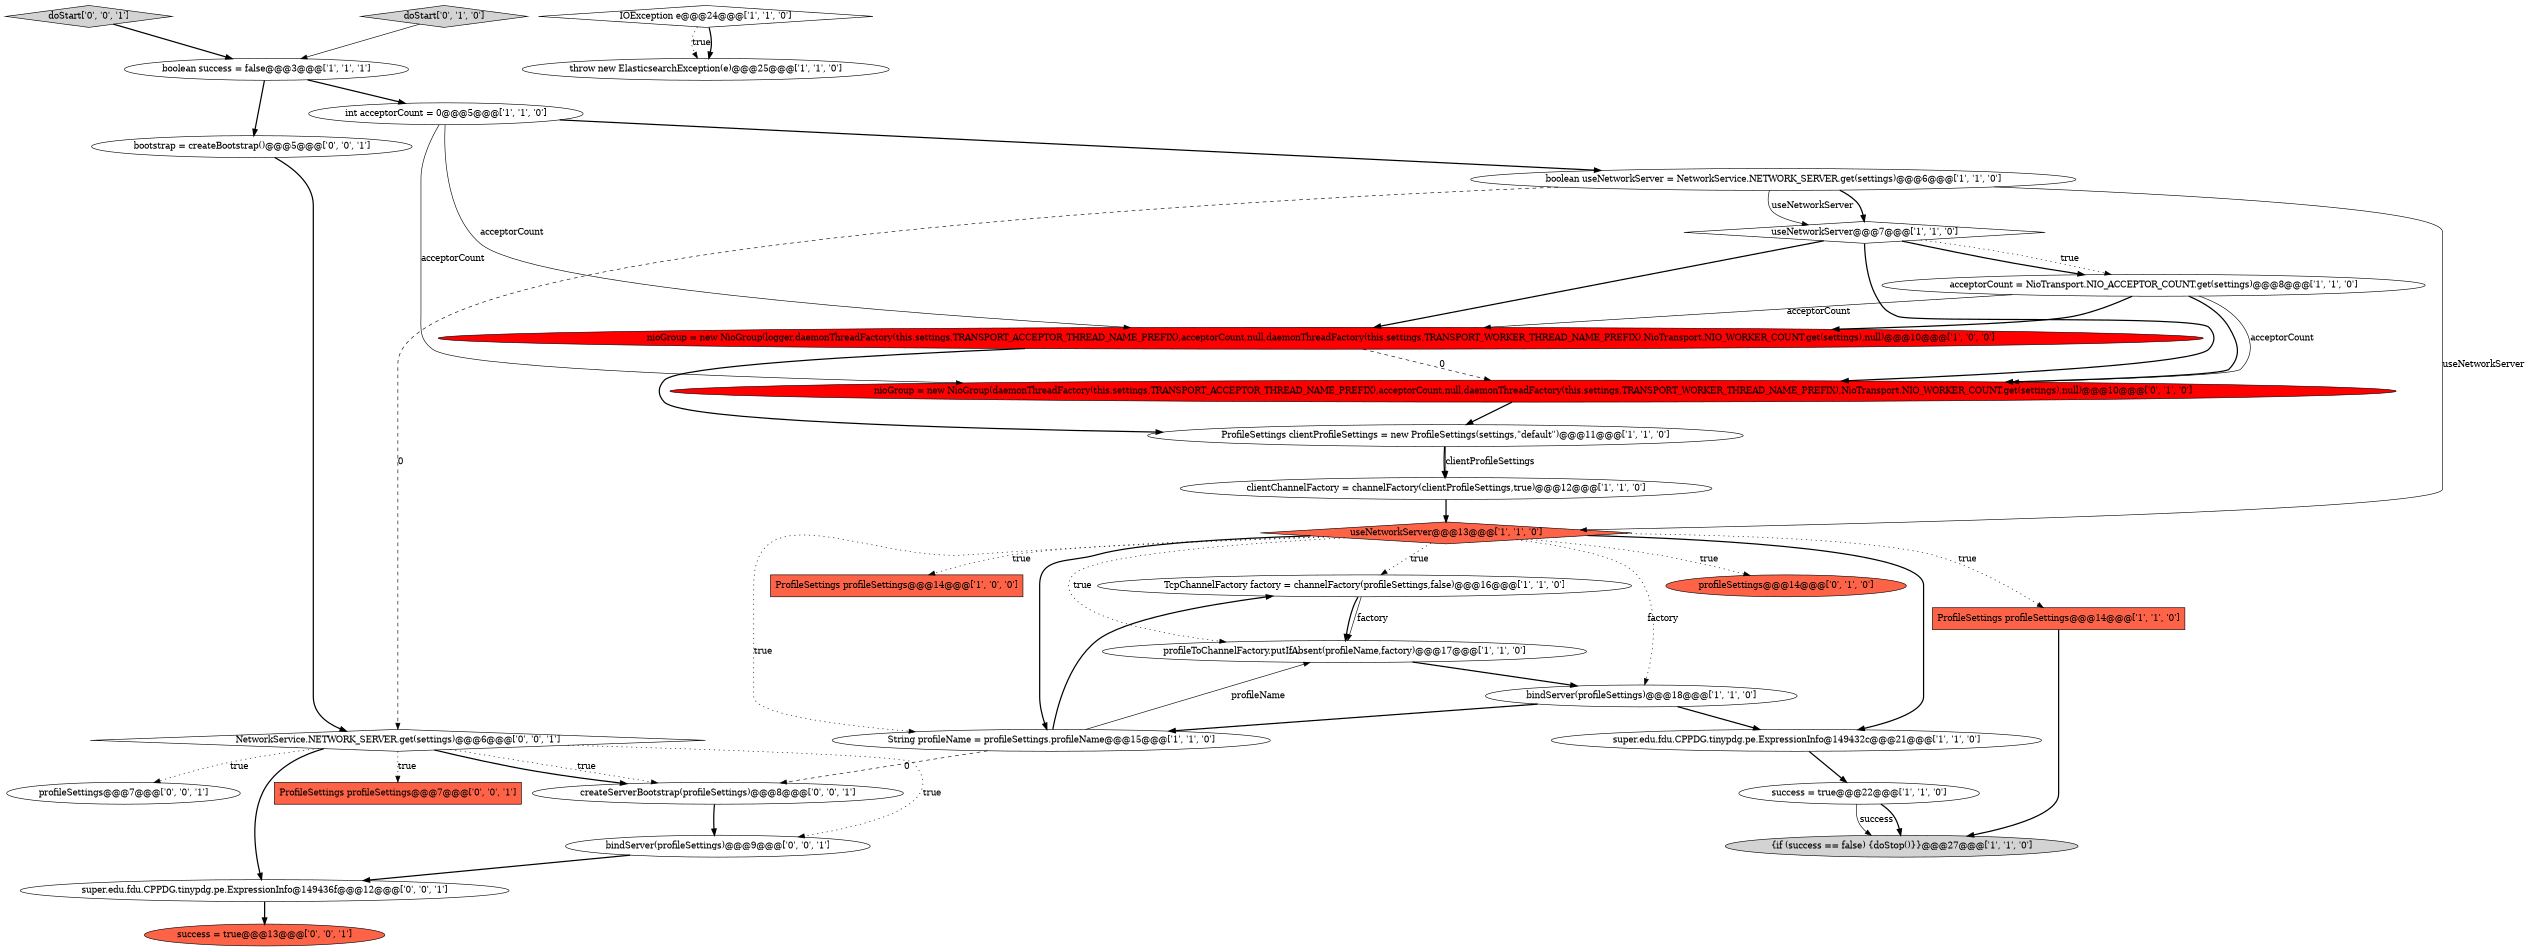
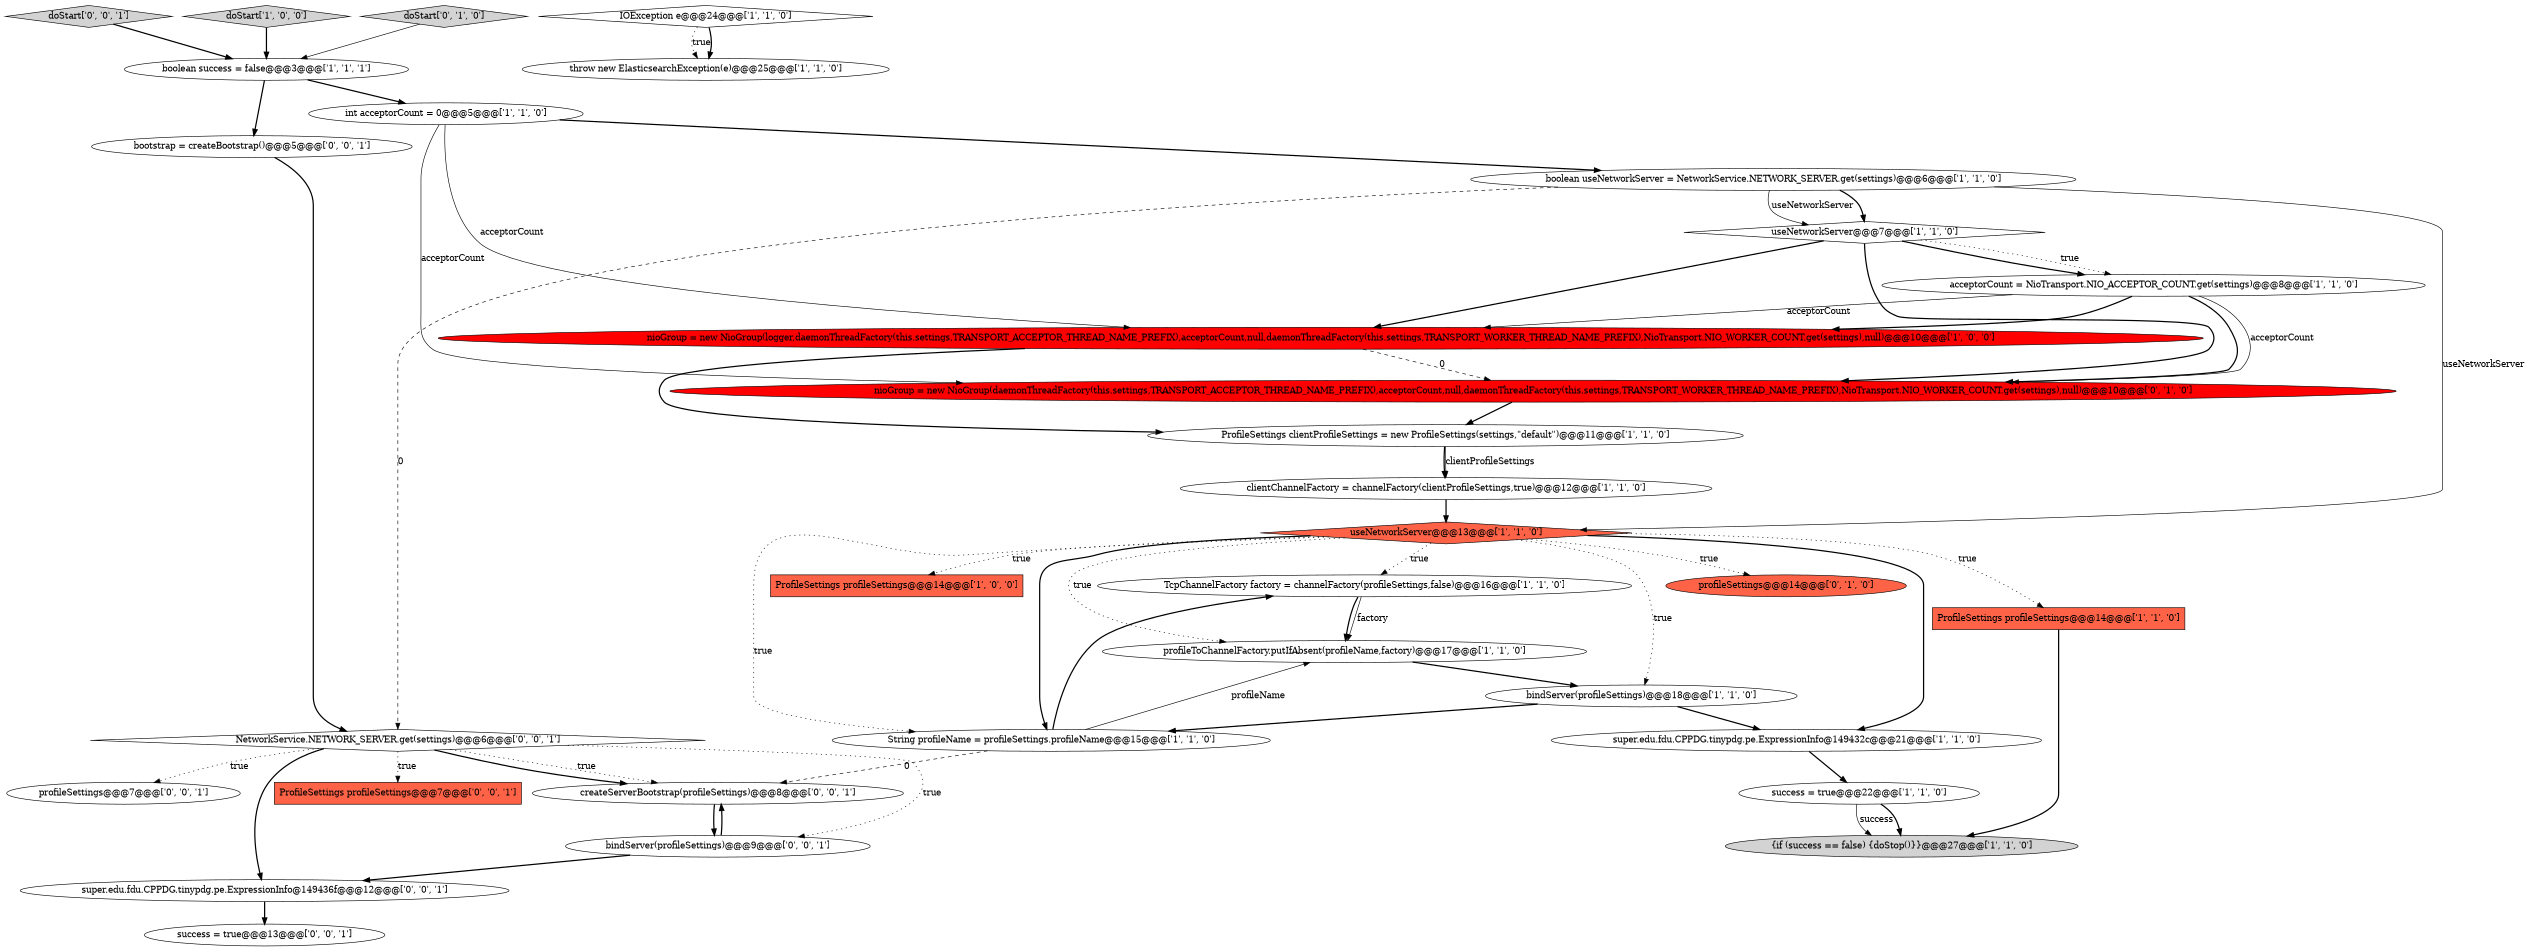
node "doStart['1', '0', '0']": added
edge "useNetworkServer@@@13@@@['1', '1', '0']" -> "bindServer(profileSettings)@@@18@@@['1', '1', '0']": label "factory" -> "true"
edge "bindServer(profileSettings)@@@9@@@['0', '0', '1']" -> "createServerBootstrap(profileSettings)@@@8@@@['0', '0', '1']": added
node "success = true@@@13@@@['0', '0', '1']": fillcolor tomato -> white
